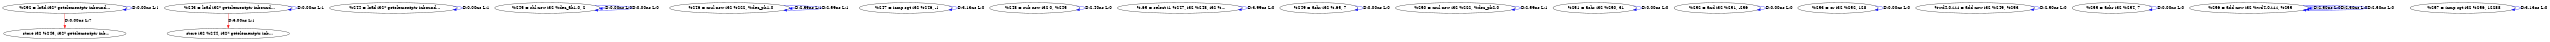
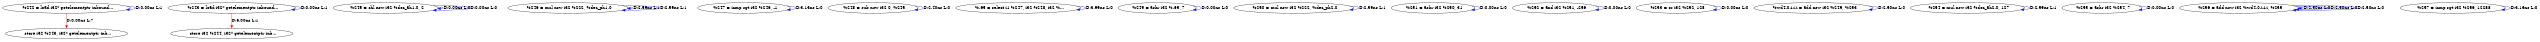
node "%292 = load i32* getelementptr inbound...": label "%292 = load i32* getelementptr inbound..." -> "%242 = load i32* getelementptr inbound..."
node "%244 = load i32* getelementptr inbound...": removed
node "%254 = mul nsw i32 %dec_ah2.0, 127": added
